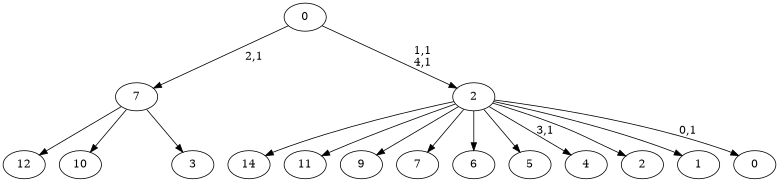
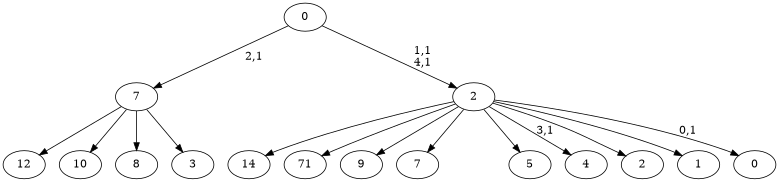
node "8": added
node "11": label "11" -> "71"
node "6": removed
